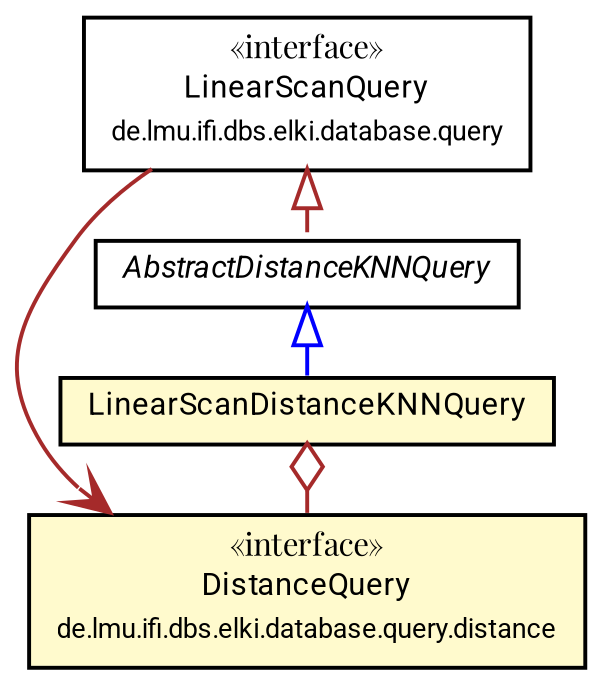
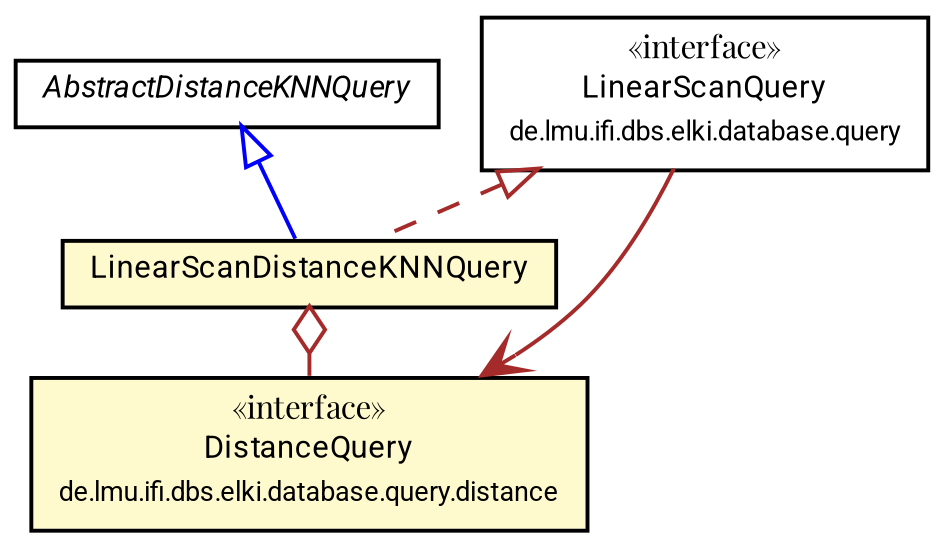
edge "AbstractDistanceKNNQuery" -> "LinearScanQuery": now "LinearScanDistanceKNNQuery" -> "LinearScanQuery"
